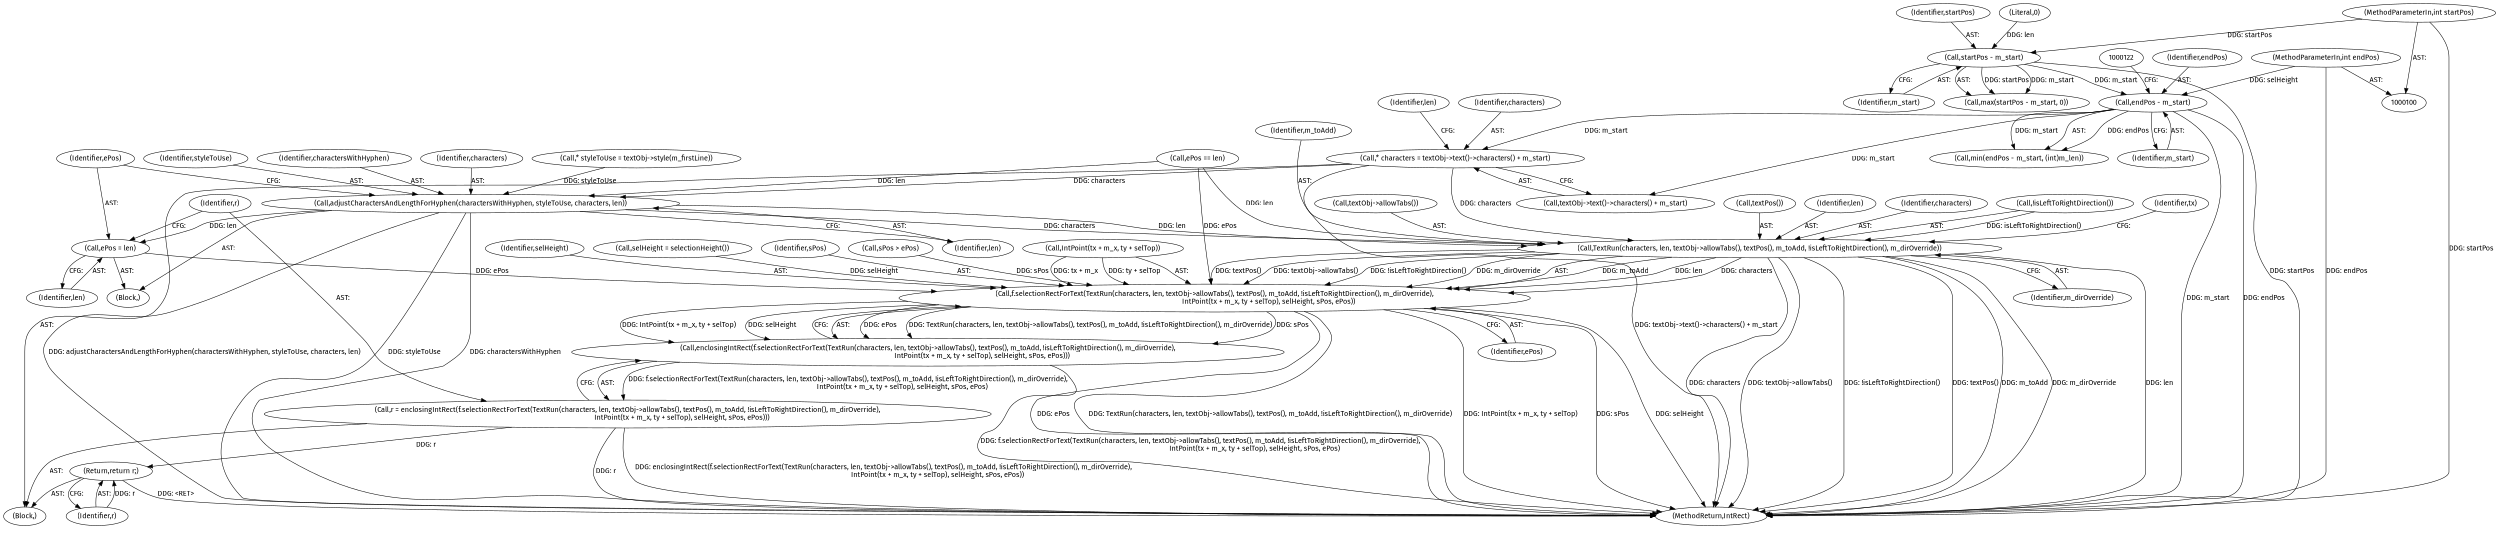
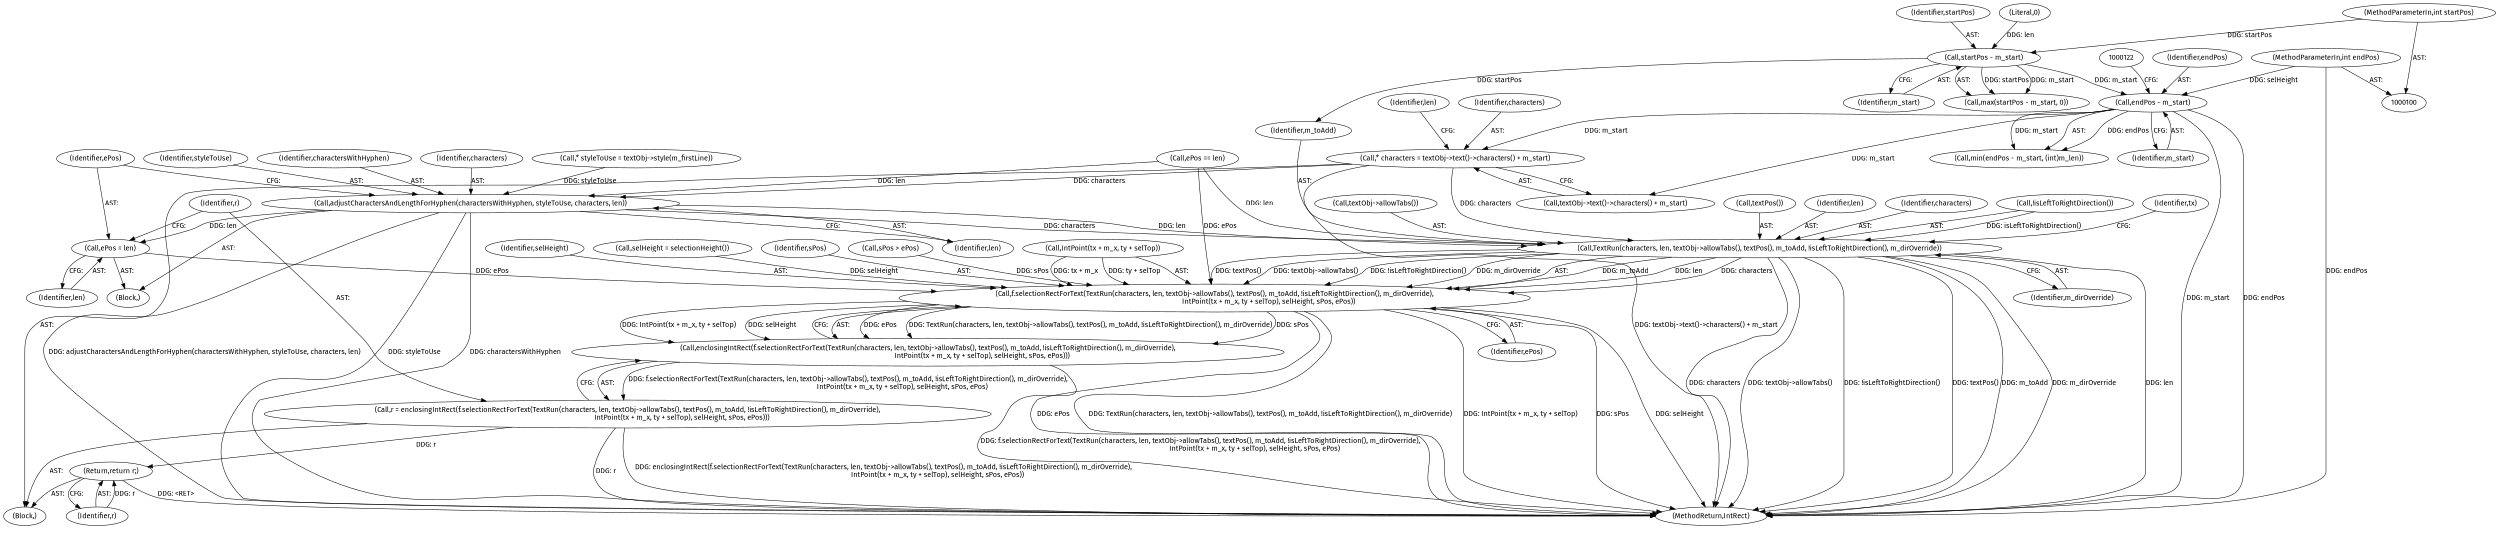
edge "(Call,startPos - m_start)" -> "(MethodReturn,IntRect)": now "(Call,startPos - m_start)" -> "(Identifier,m_toAdd)"
edge "(MethodParameterIn,int startPos)" -> "(MethodReturn,IntRect)": removed, label "DDG: startPos"
